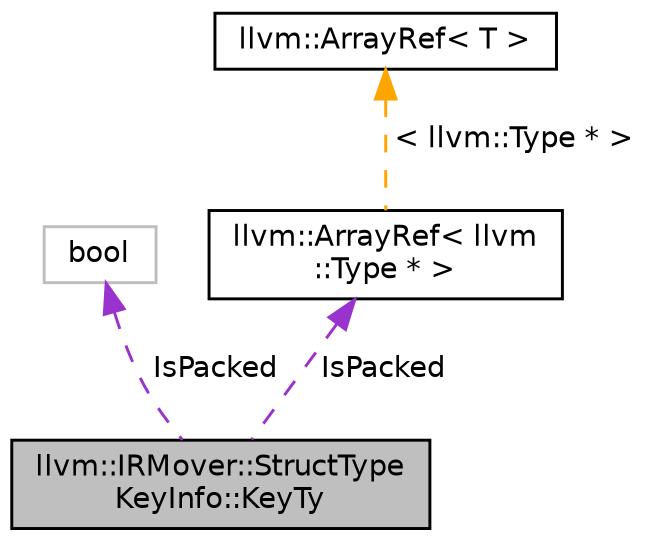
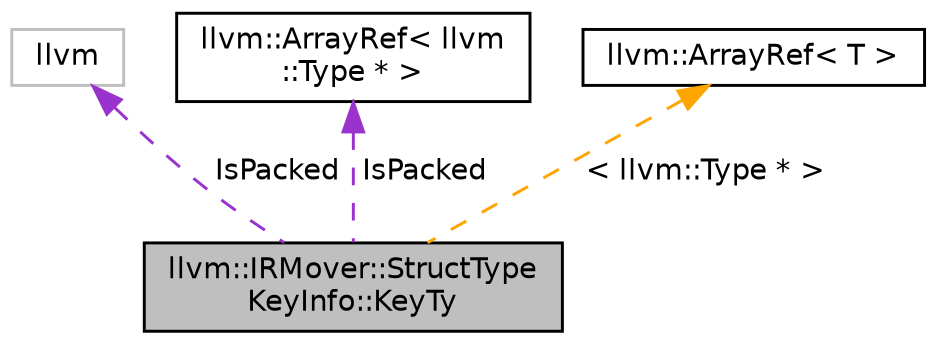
edge "llvm::ArrayRef< llvm ::Type * >" -> "llvm::ArrayRef< T >": now "llvm::IRMover::StructType KeyInfo::KeyTy" -> "llvm::ArrayRef< T >"
node "bool": label "bool" -> "llvm"
